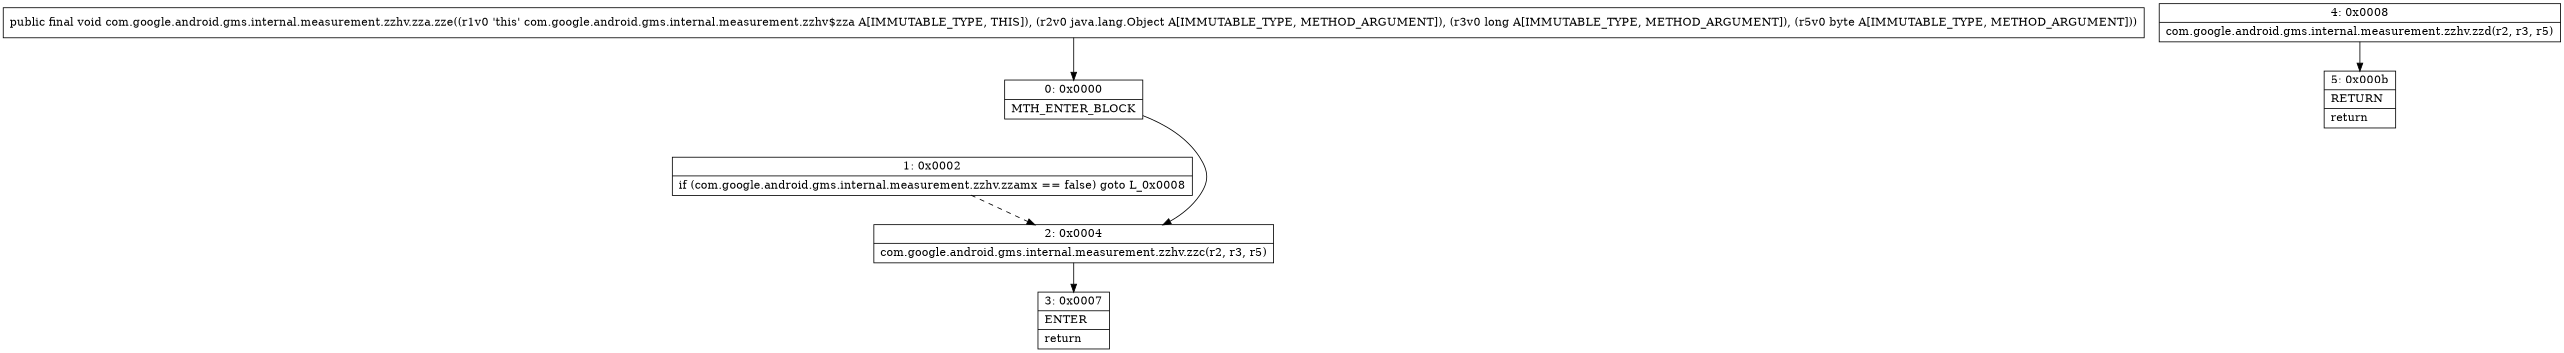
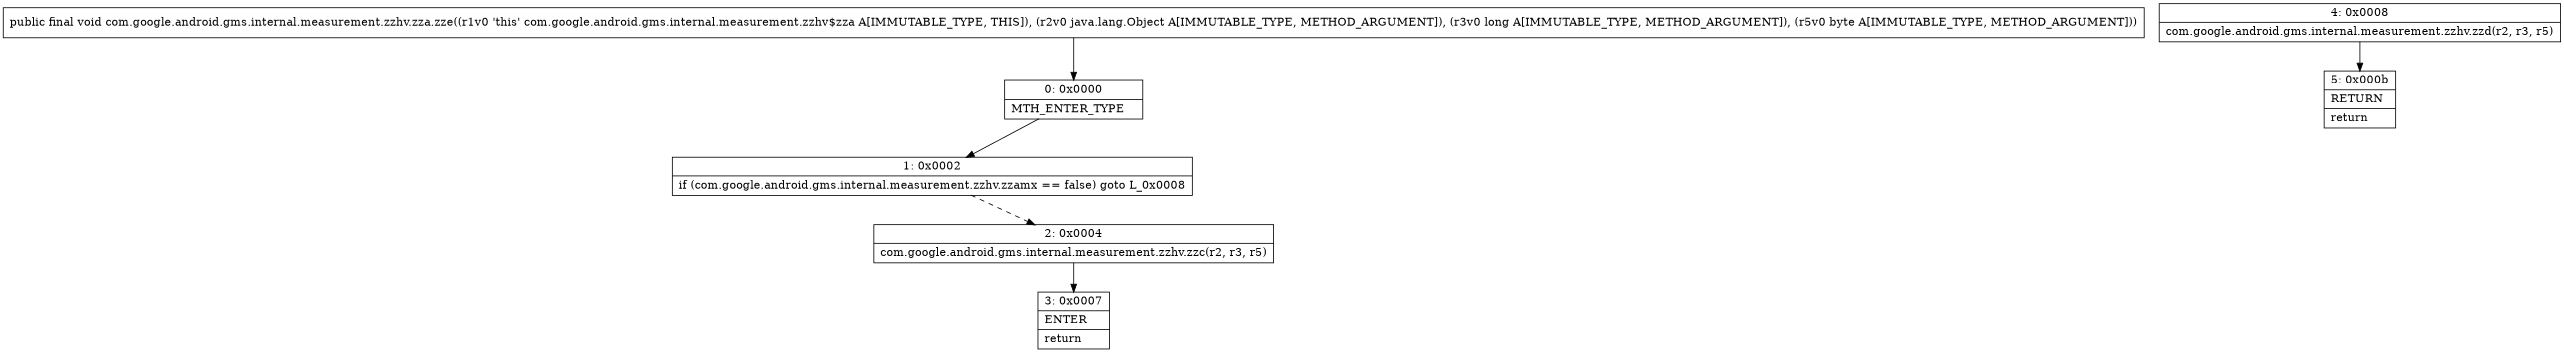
node "0: 0x0000": text "MTH_ENTER_BLOCK" -> "MTH_ENTER_TYPE"
edge "0: 0x0000" -> "2: 0x0004": now "0: 0x0000" -> "1: 0x0002"
